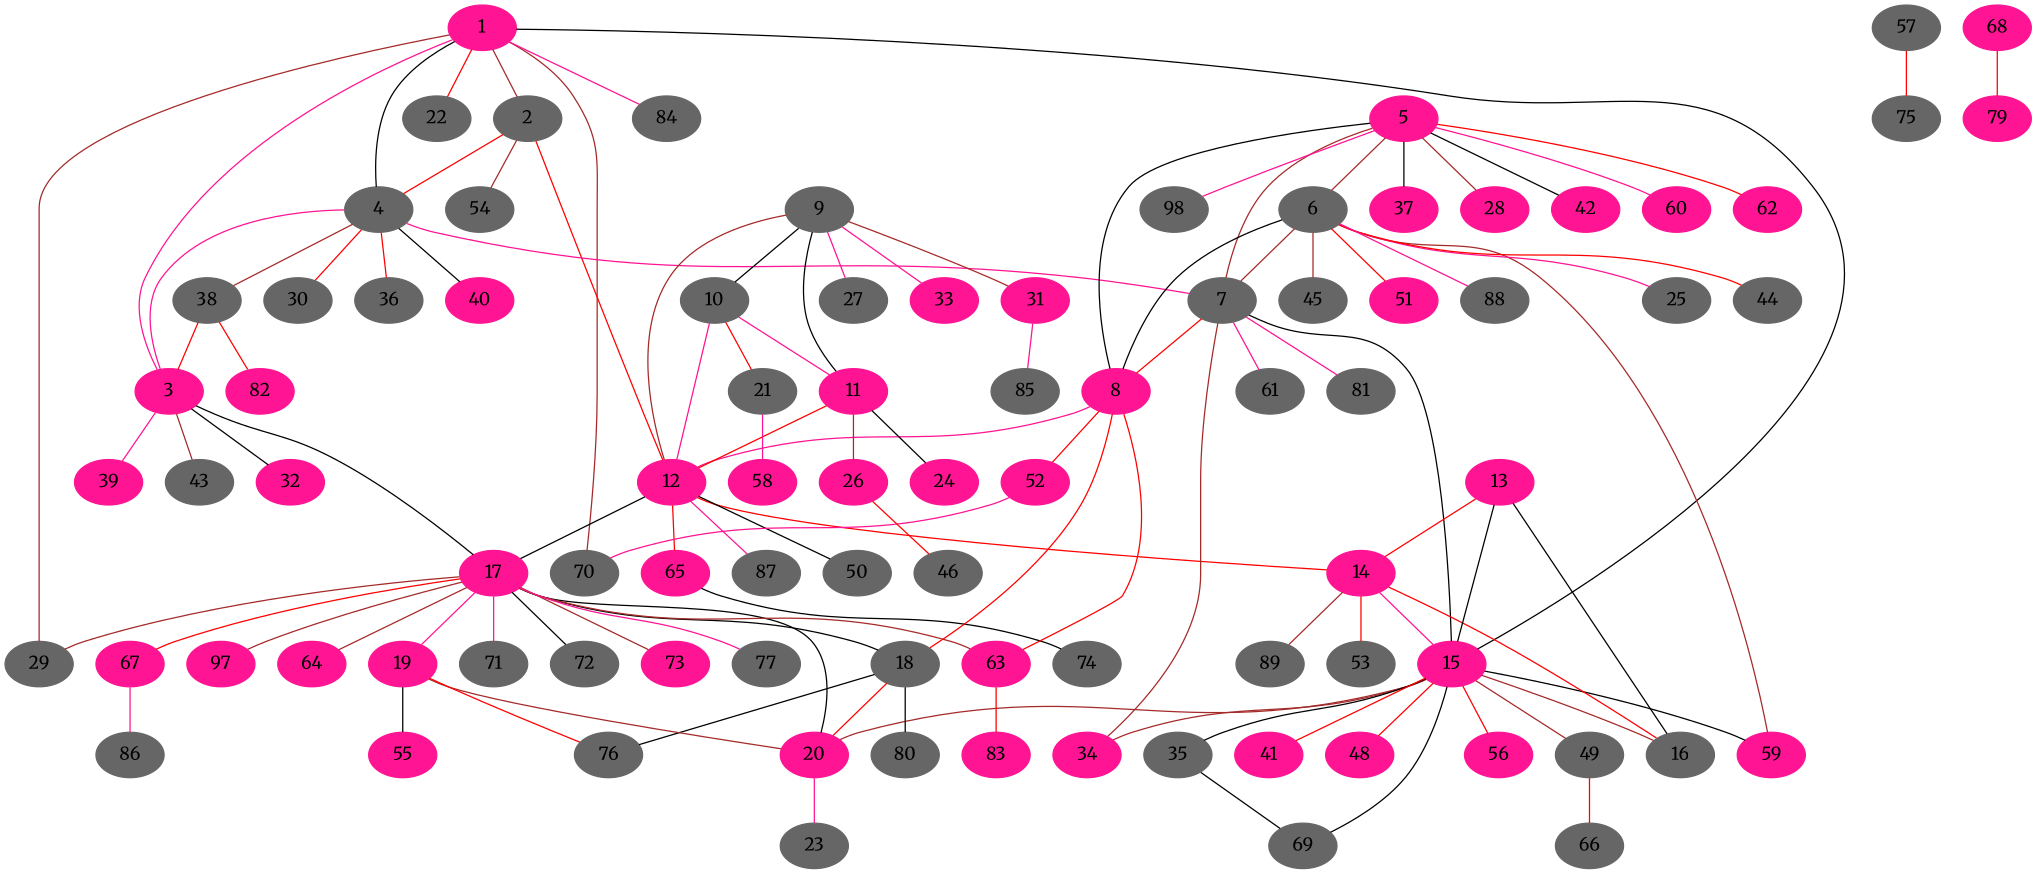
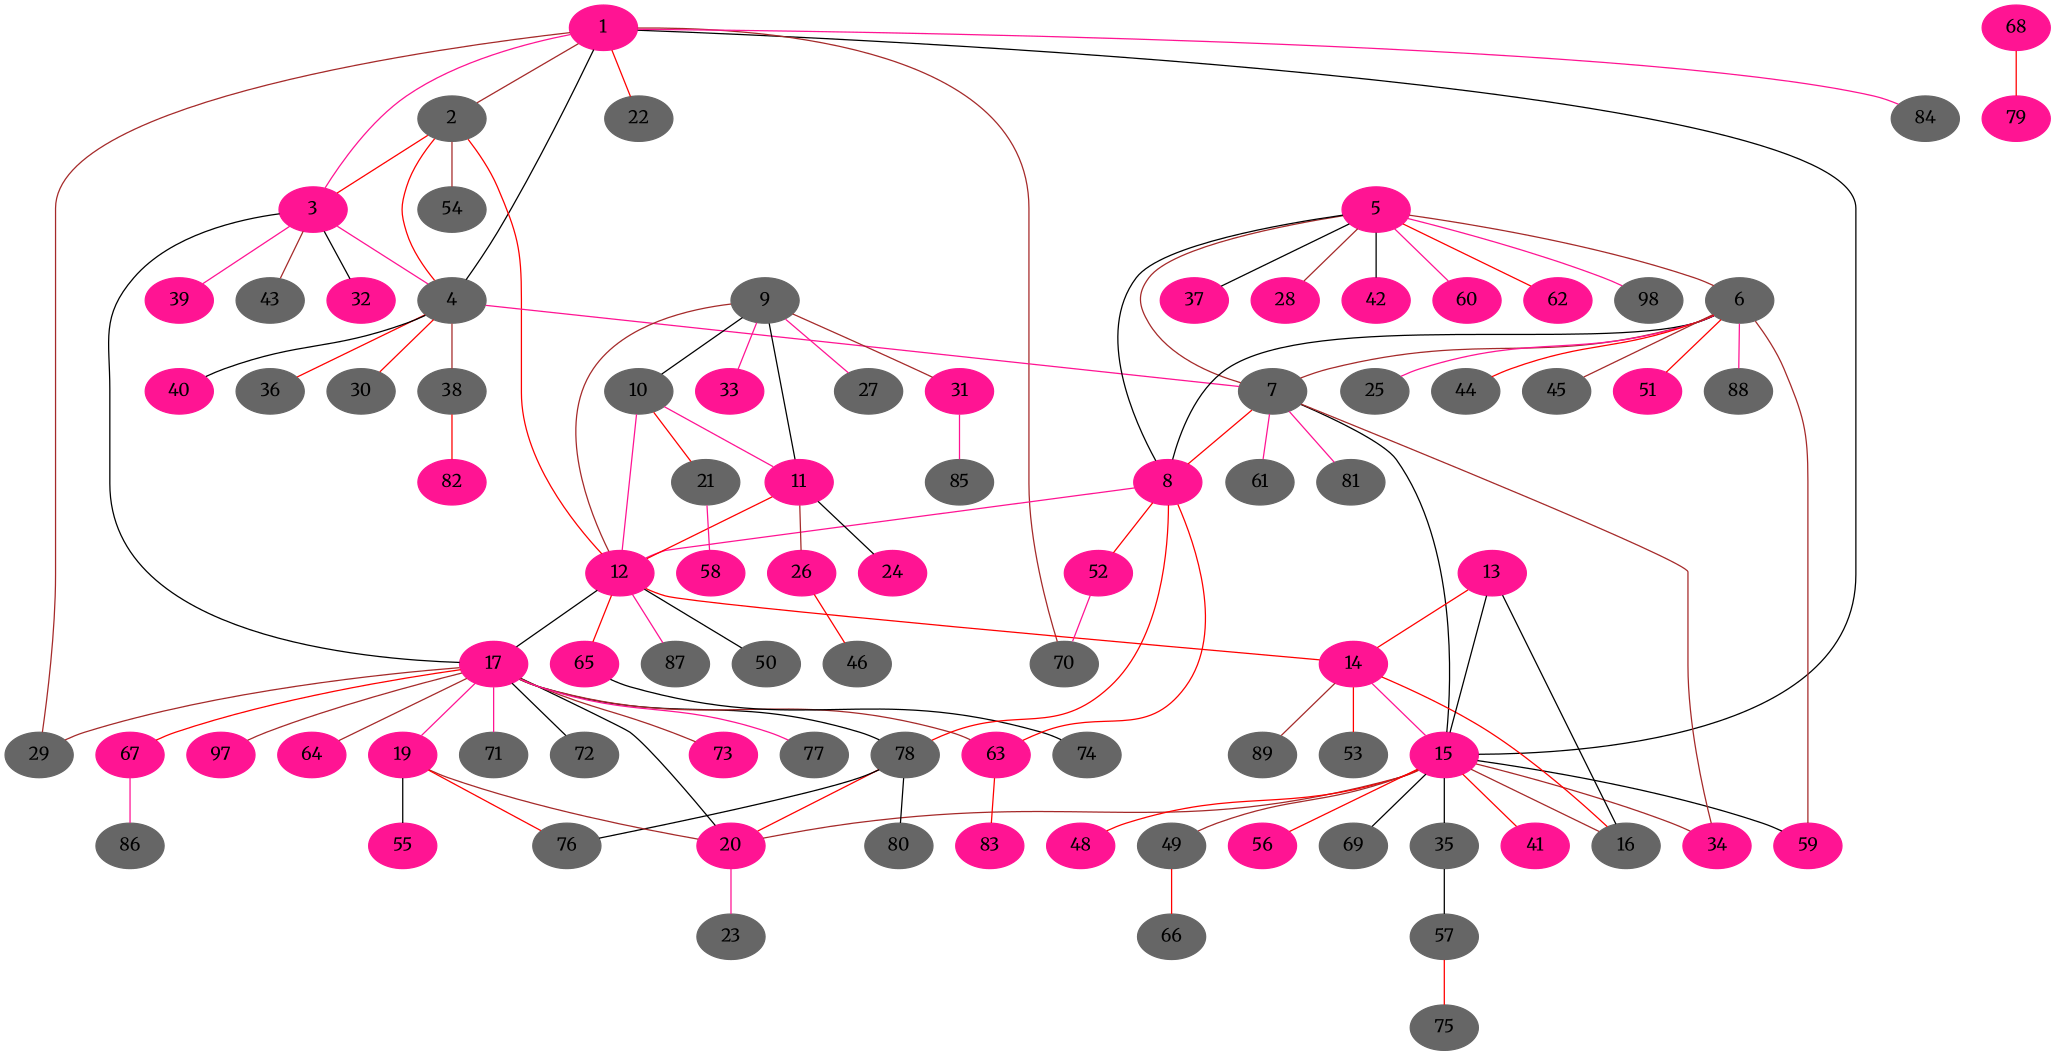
edge "38" -- "3": now "2" -- "3"
node "18": label "18" -> "78"
edge "35" -- "69": now "35" -- "57"
